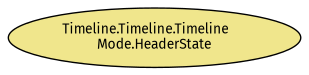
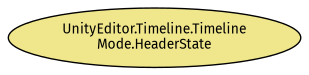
node "Timeline.Timeline.Timeline Mode.HeaderState": label "Timeline.Timeline.Timeline Mode.HeaderState" -> "UnityEditor.Timeline.Timeline Mode.HeaderState"
